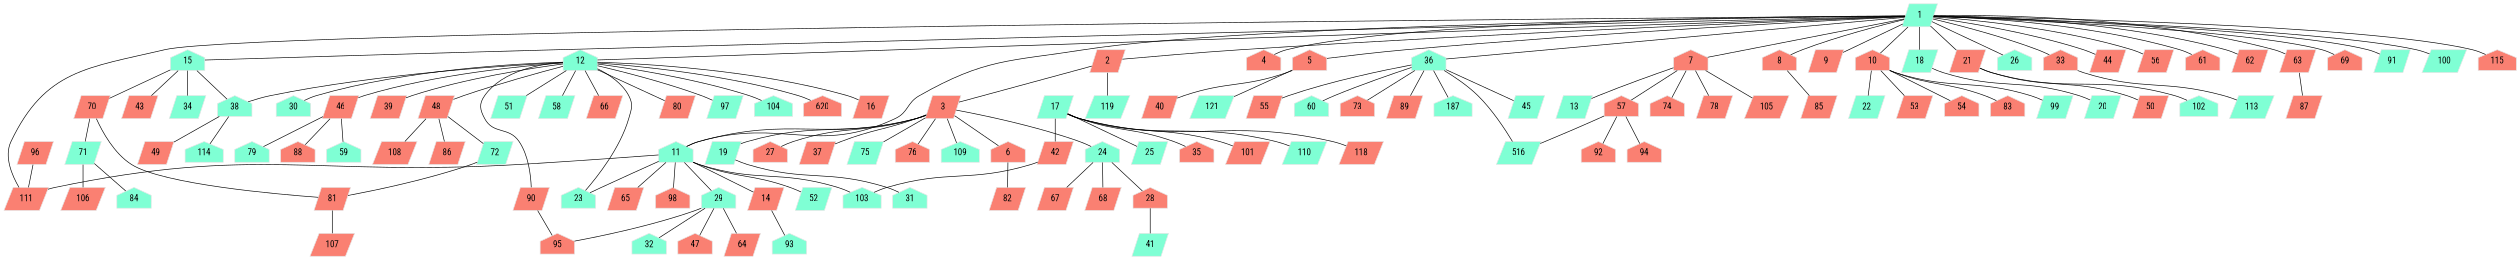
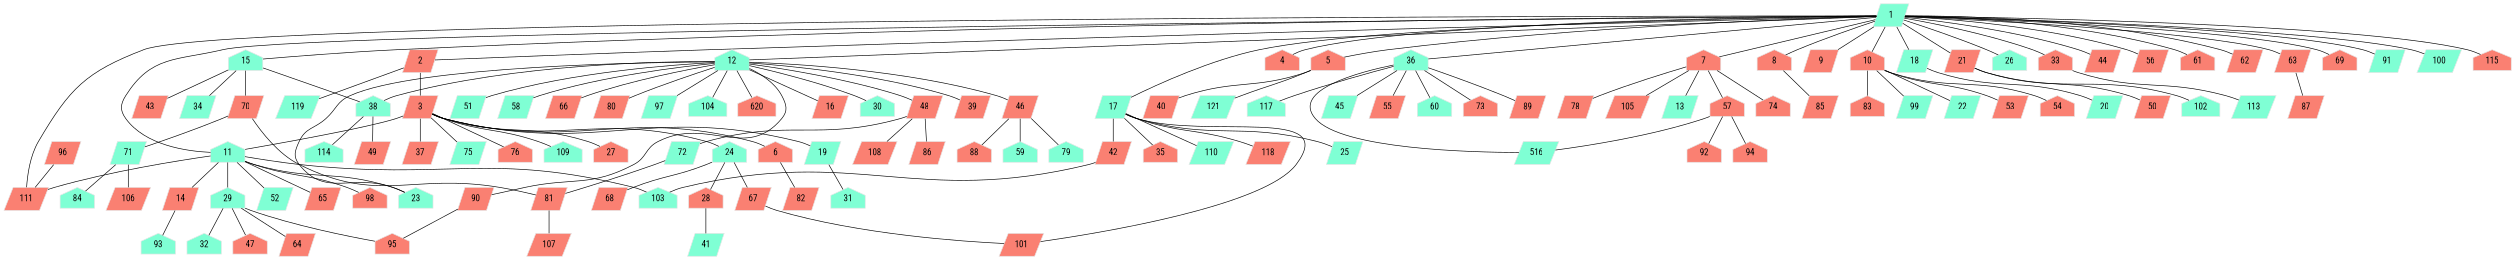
edge "1" -- "17": added
node "187": label "187" -> "117"
edge "67" -- "101": added
